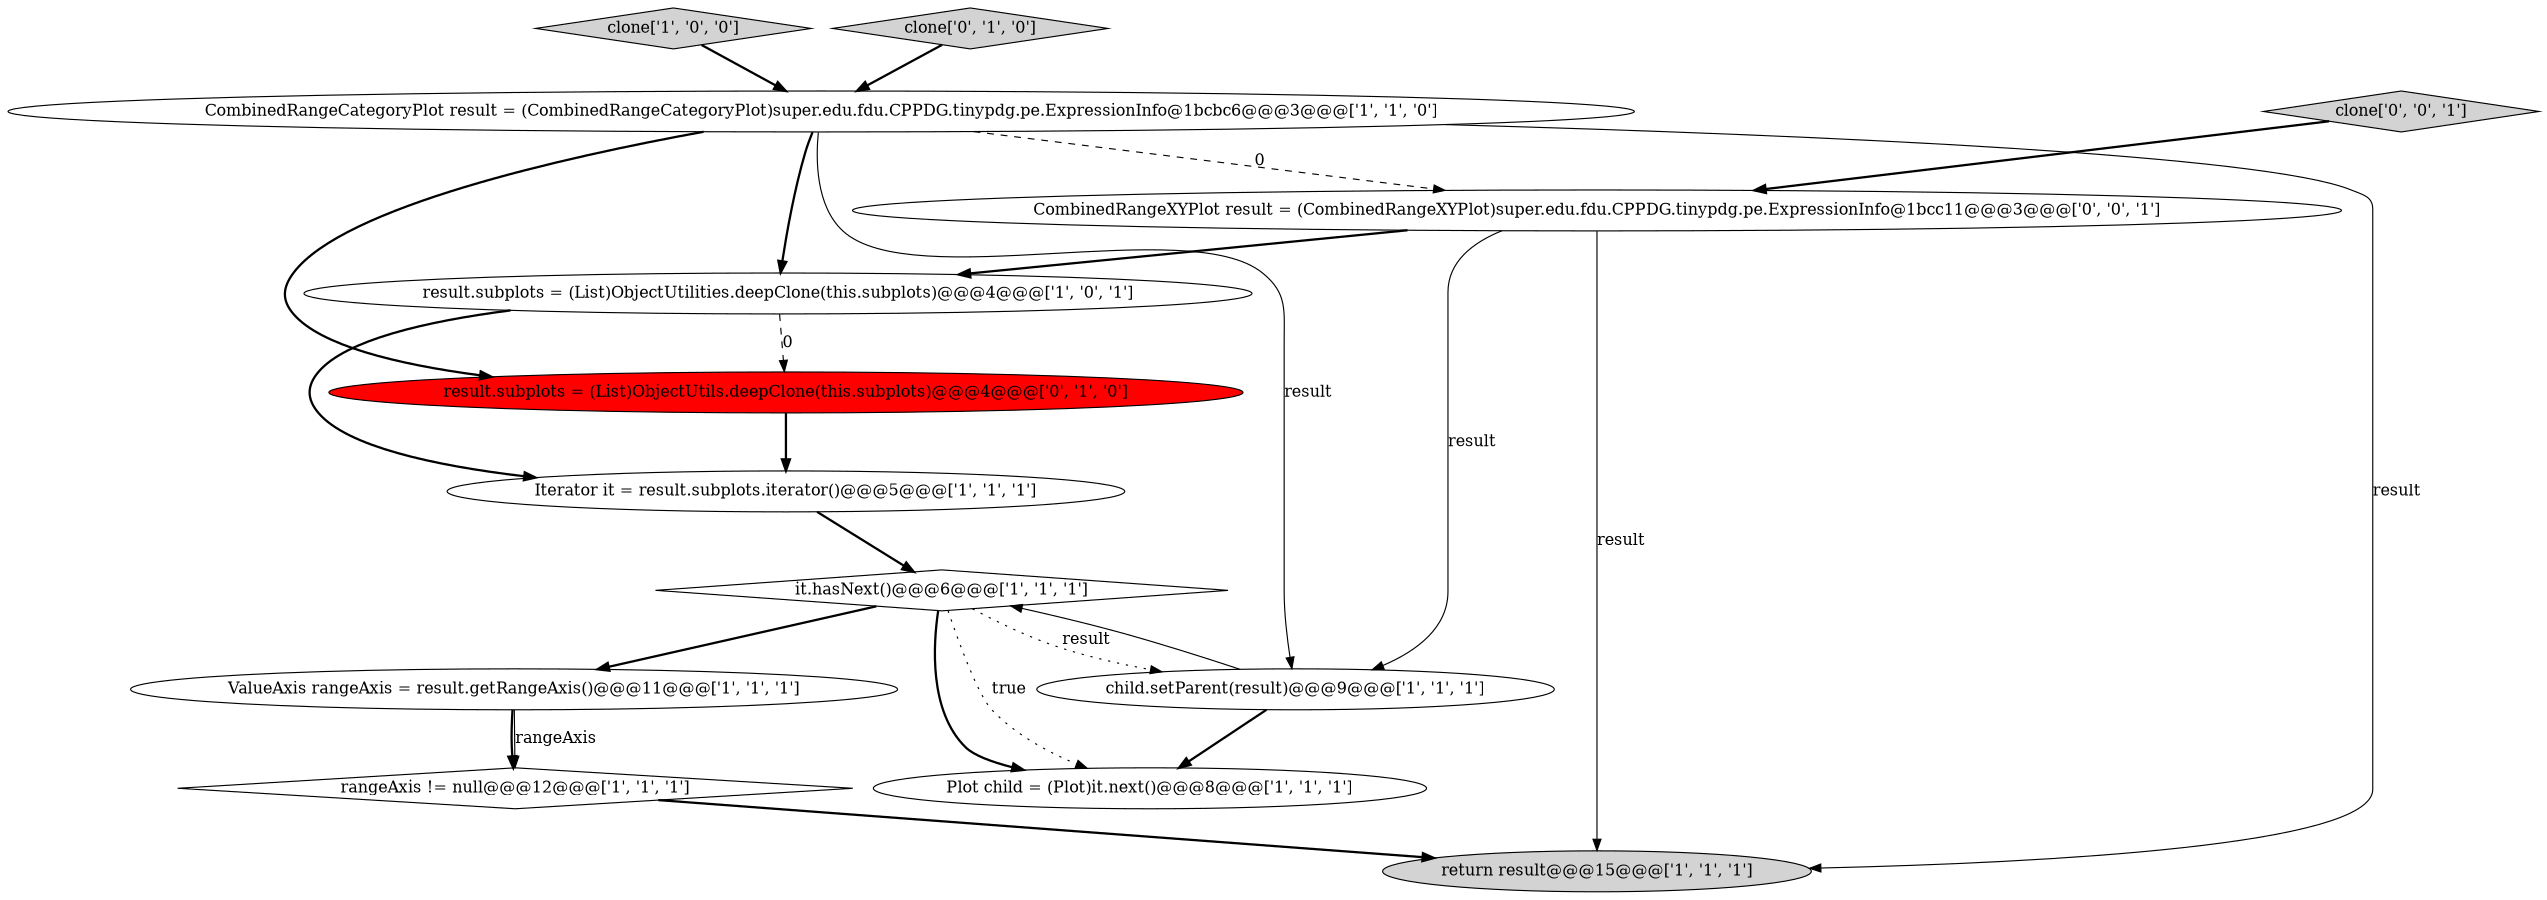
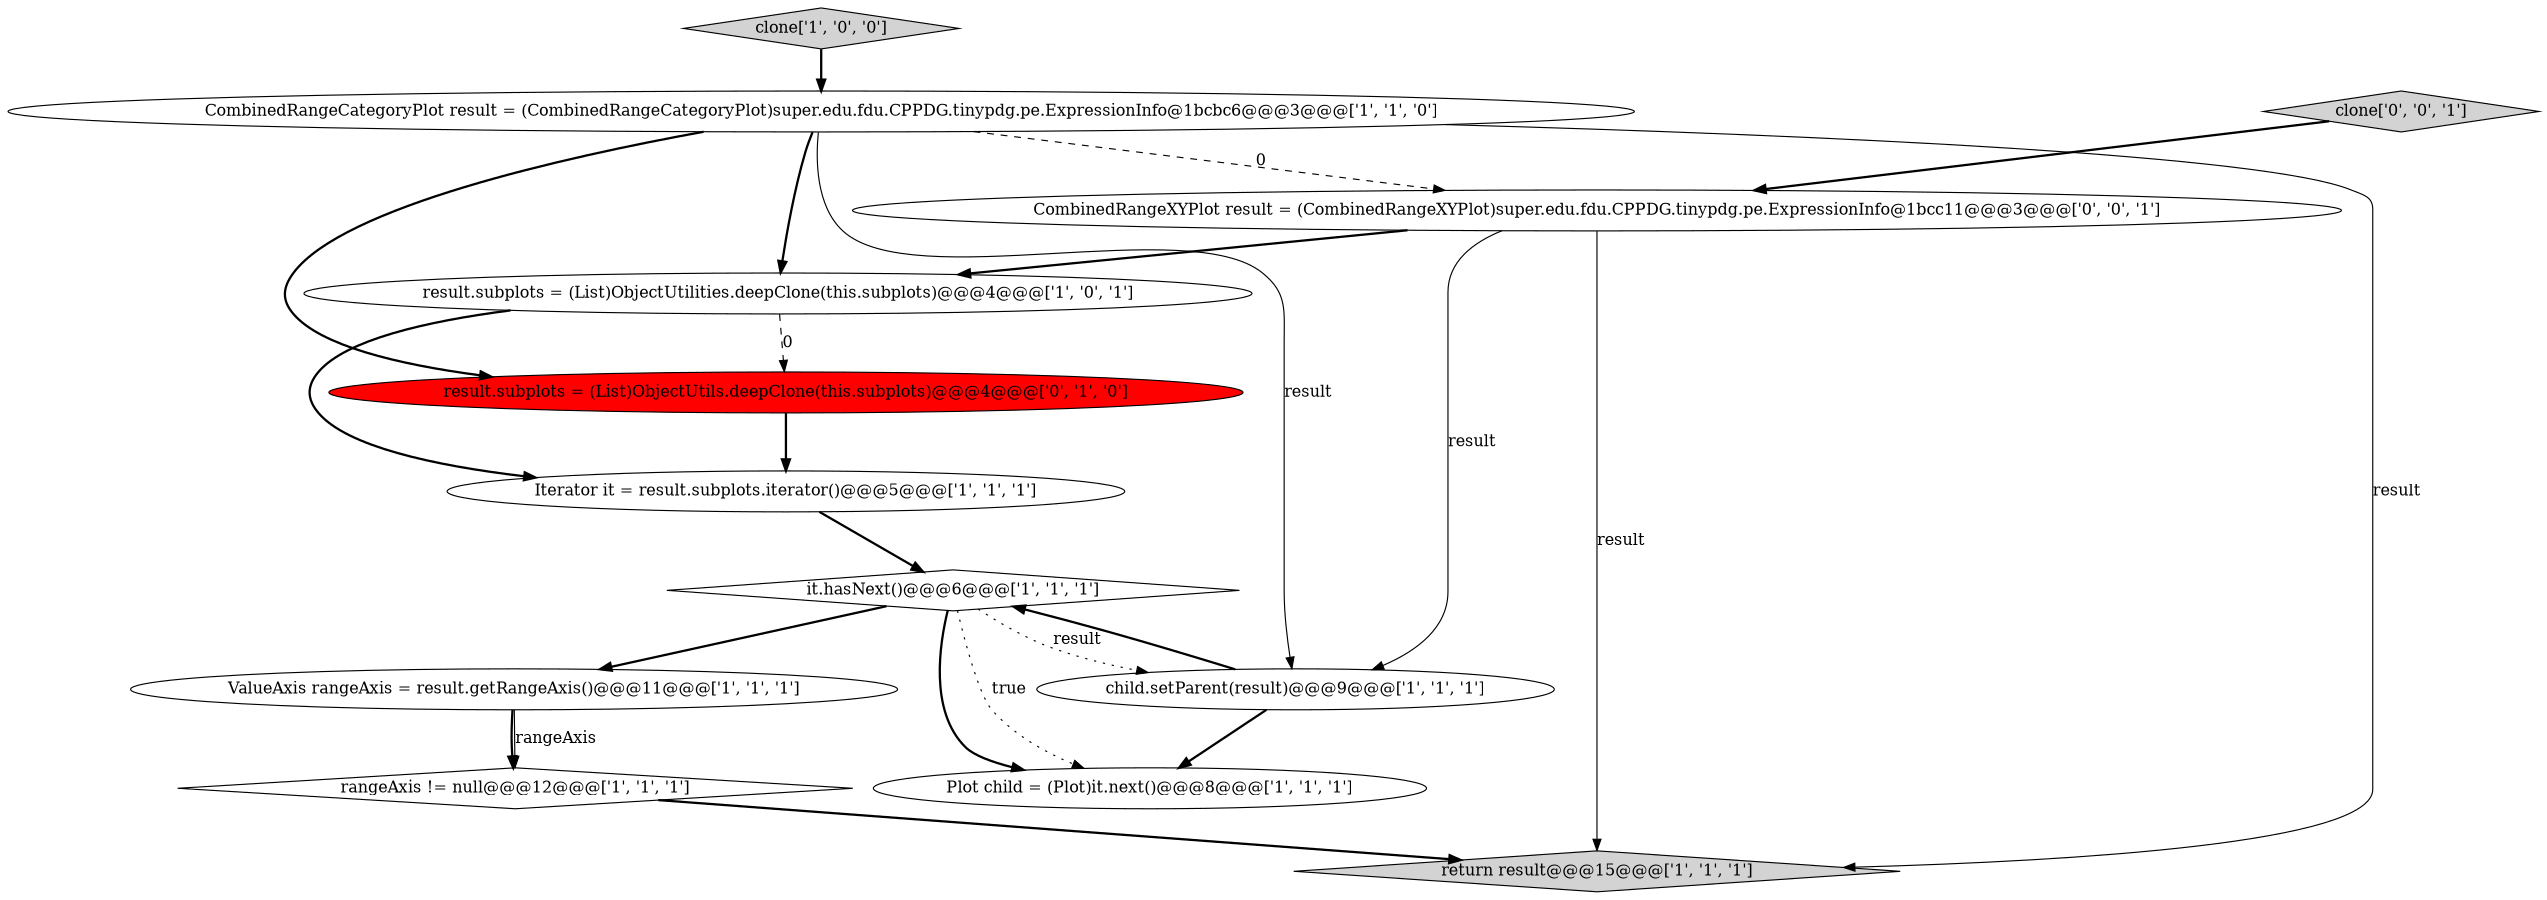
node "clone['0', '1', '0']": removed
edge "child.setParent(result)@@@9@@@['1', '1', '1']" -> "it.hasNext()@@@6@@@['1', '1', '1']": style solid -> bold
node "return result@@@15@@@['1', '1', '1']": shape ellipse -> diamond
